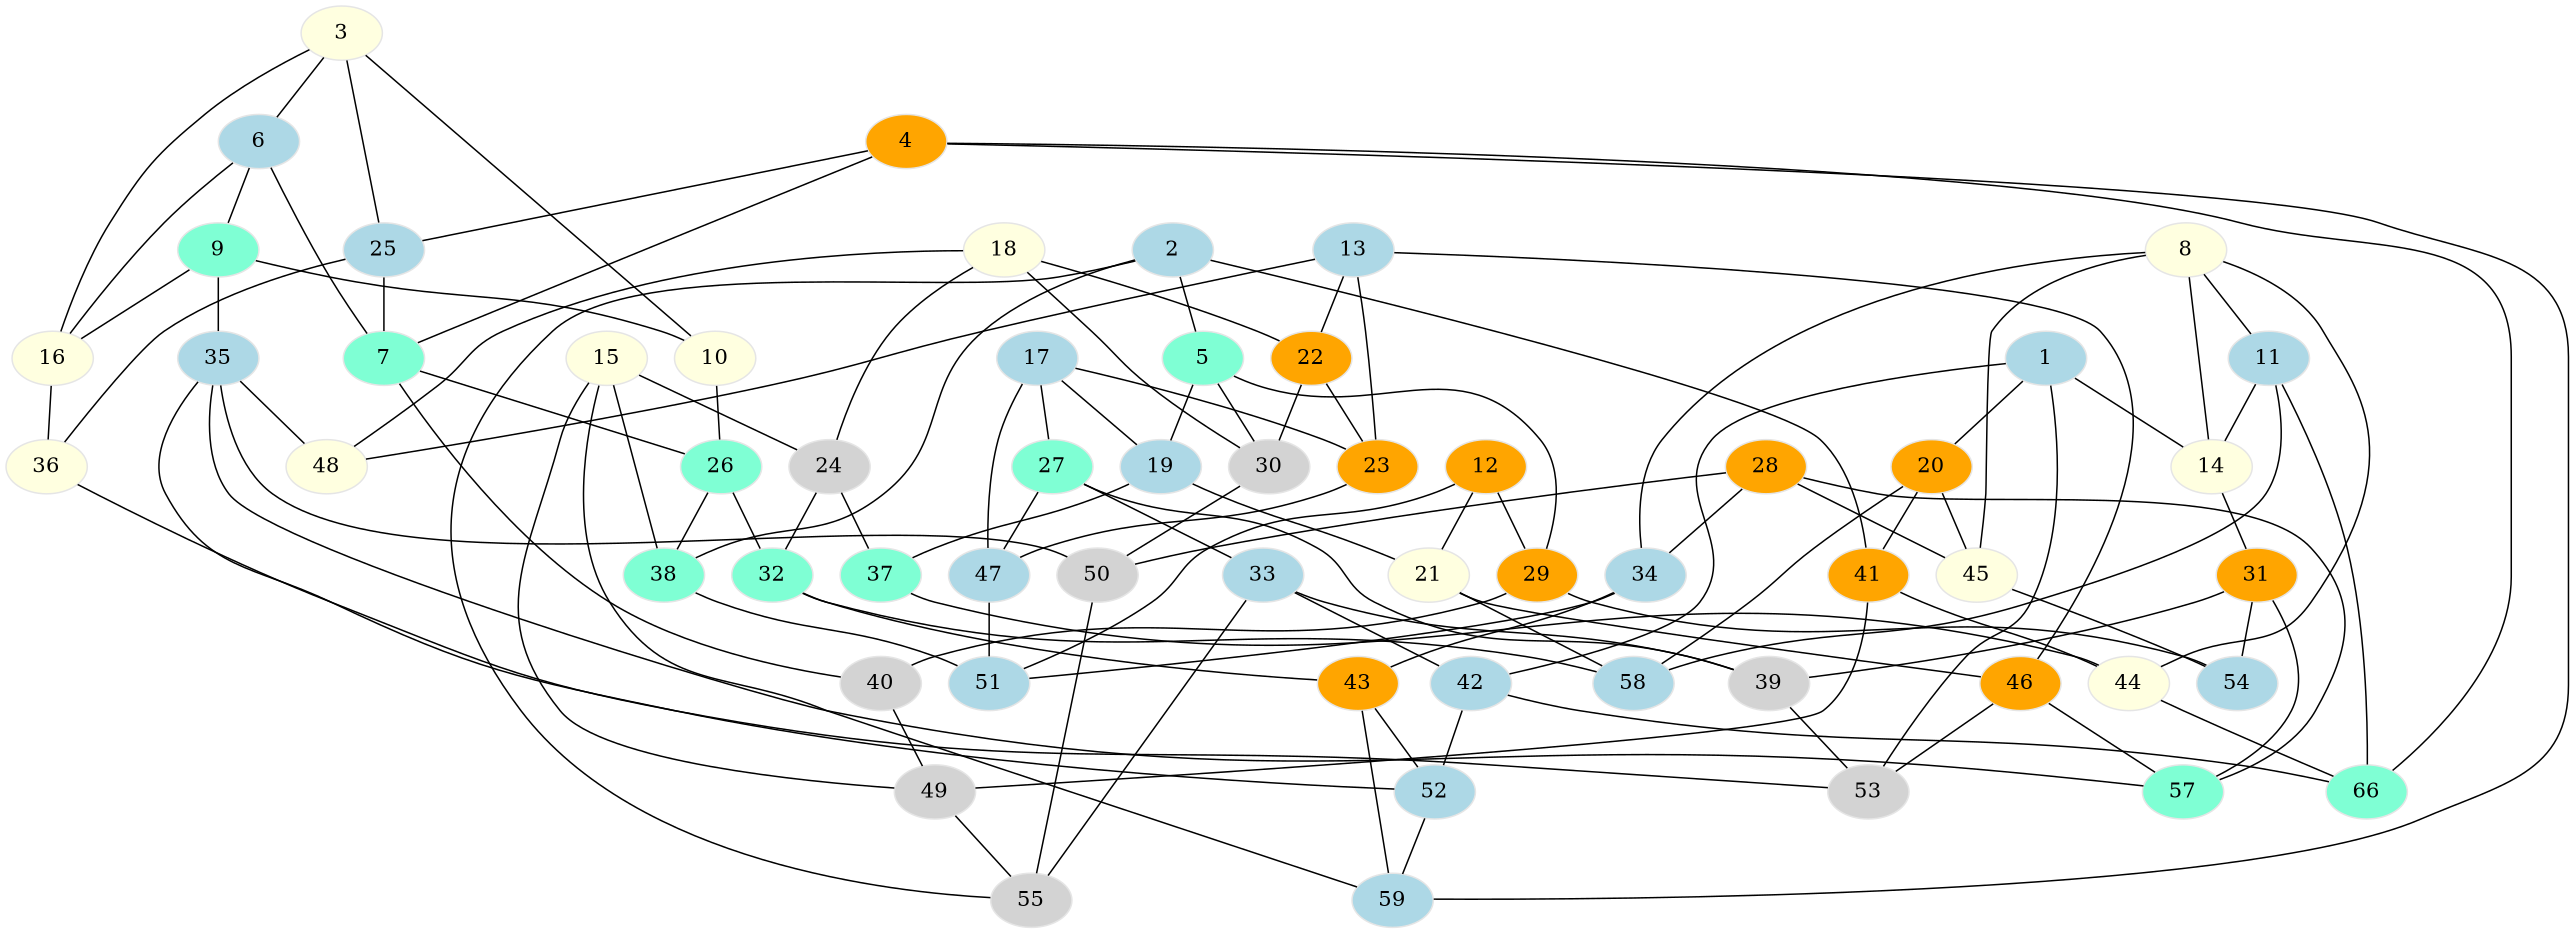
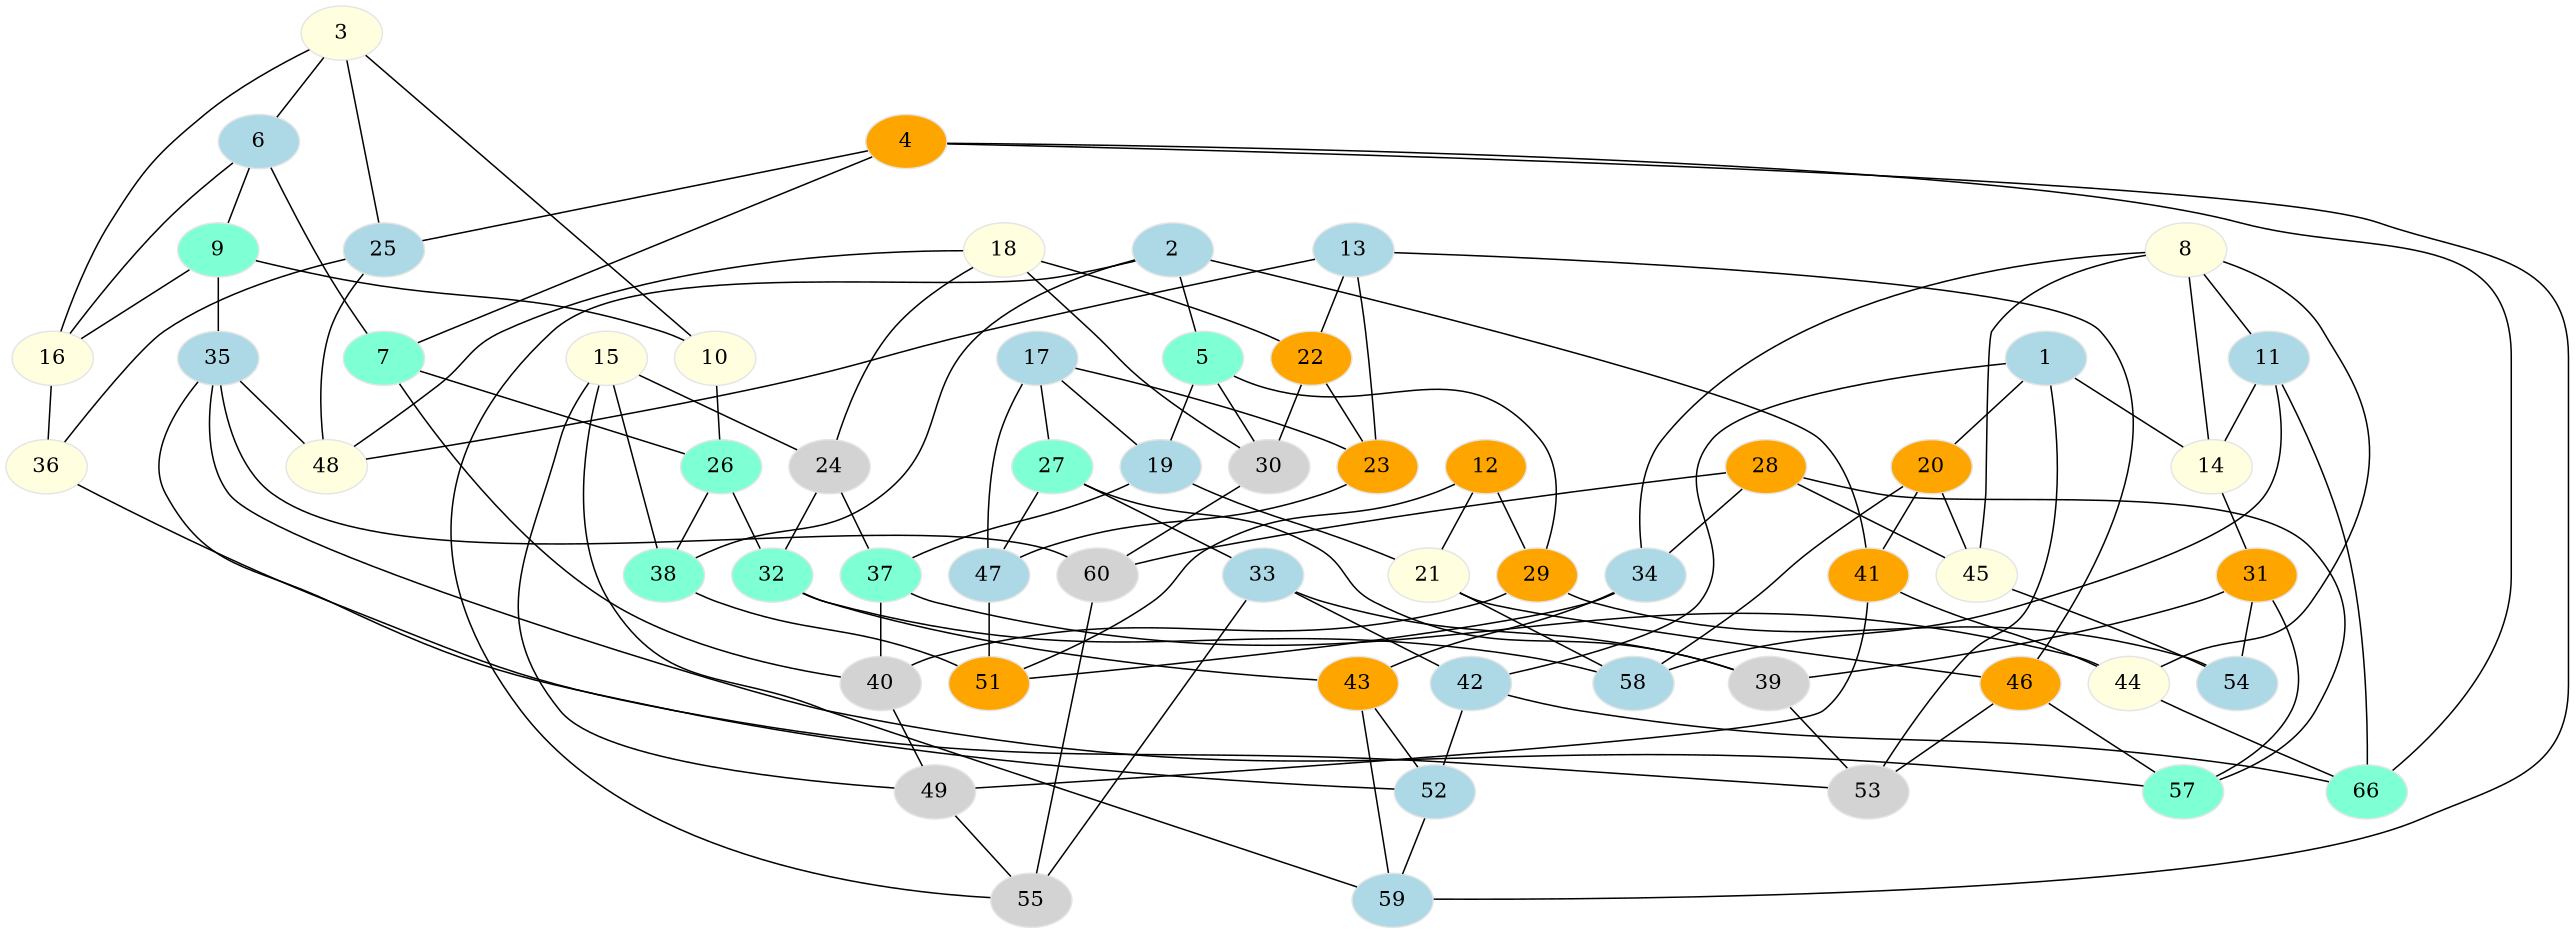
edge "25" -- "7": now "25" -- "48"
node "50": label "50" -> "60"
edge "37" -- "40": added
node "51": fillcolor lightblue -> orange
